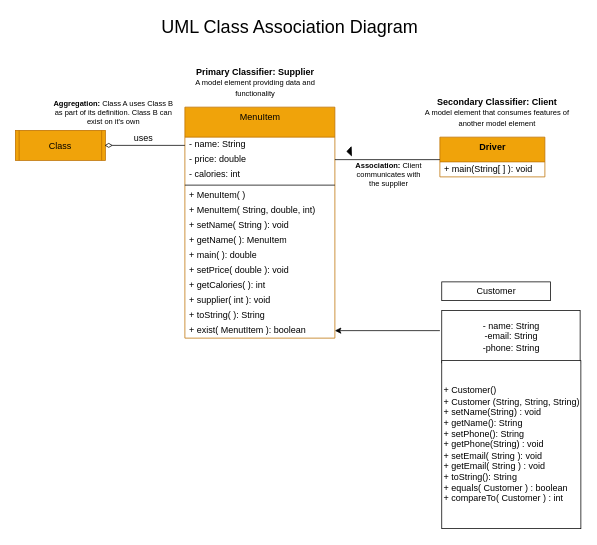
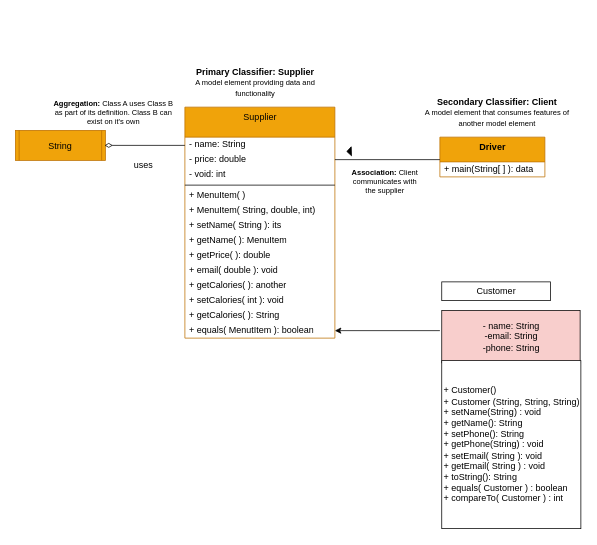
node "UML Class Association Diagram": removed
node "MenuItem": label "MenuItem" -> "Supplier"
node "uses": moved (144, 138) -> (144, 165)
node "Class": label "Class" -> "String"
node "+ main(String[ ] ): void": label "+ main(String[ ] ): void" -> "+ main(String[ ] ): data"
node "- calories: int": label "- calories: int" -> "- void: int"
node "Association: Client communicates with the supplier": moved (389, 174) -> (385, 181)
node "+ setName( String ): void": label "+ setName( String ): void" -> "+ setName( String ): its"
node "+ main( ): double": label "+ main( ): double" -> "+ getPrice( ): double"
node "+ setPrice( double ): void": label "+ setPrice( double ): void" -> "+ email( double ): void"
node "+ getCalories( ): int": label "+ getCalories( ): int" -> "+ getCalories( ): another"
node "+ supplier( int ): void": label "+ supplier( int ): void" -> "+ setCalories( int ): void"
node "+ toString( ): String": label "+ toString( ): String" -> "+ getCalories( ): String"
node "+ exist( MenutItem ): boolean": label "+ exist( MenutItem ): boolean" -> "+ equals( MenutItem ): boolean"
node "- name: String -email: String -phone: String": fillcolor #ffffff -> #f8cecc
